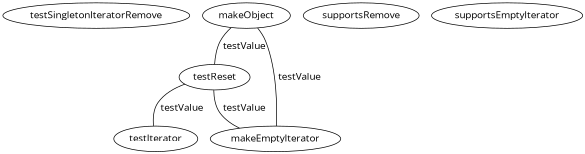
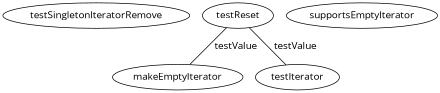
node "makeObject": removed
node "supportsRemove": removed
